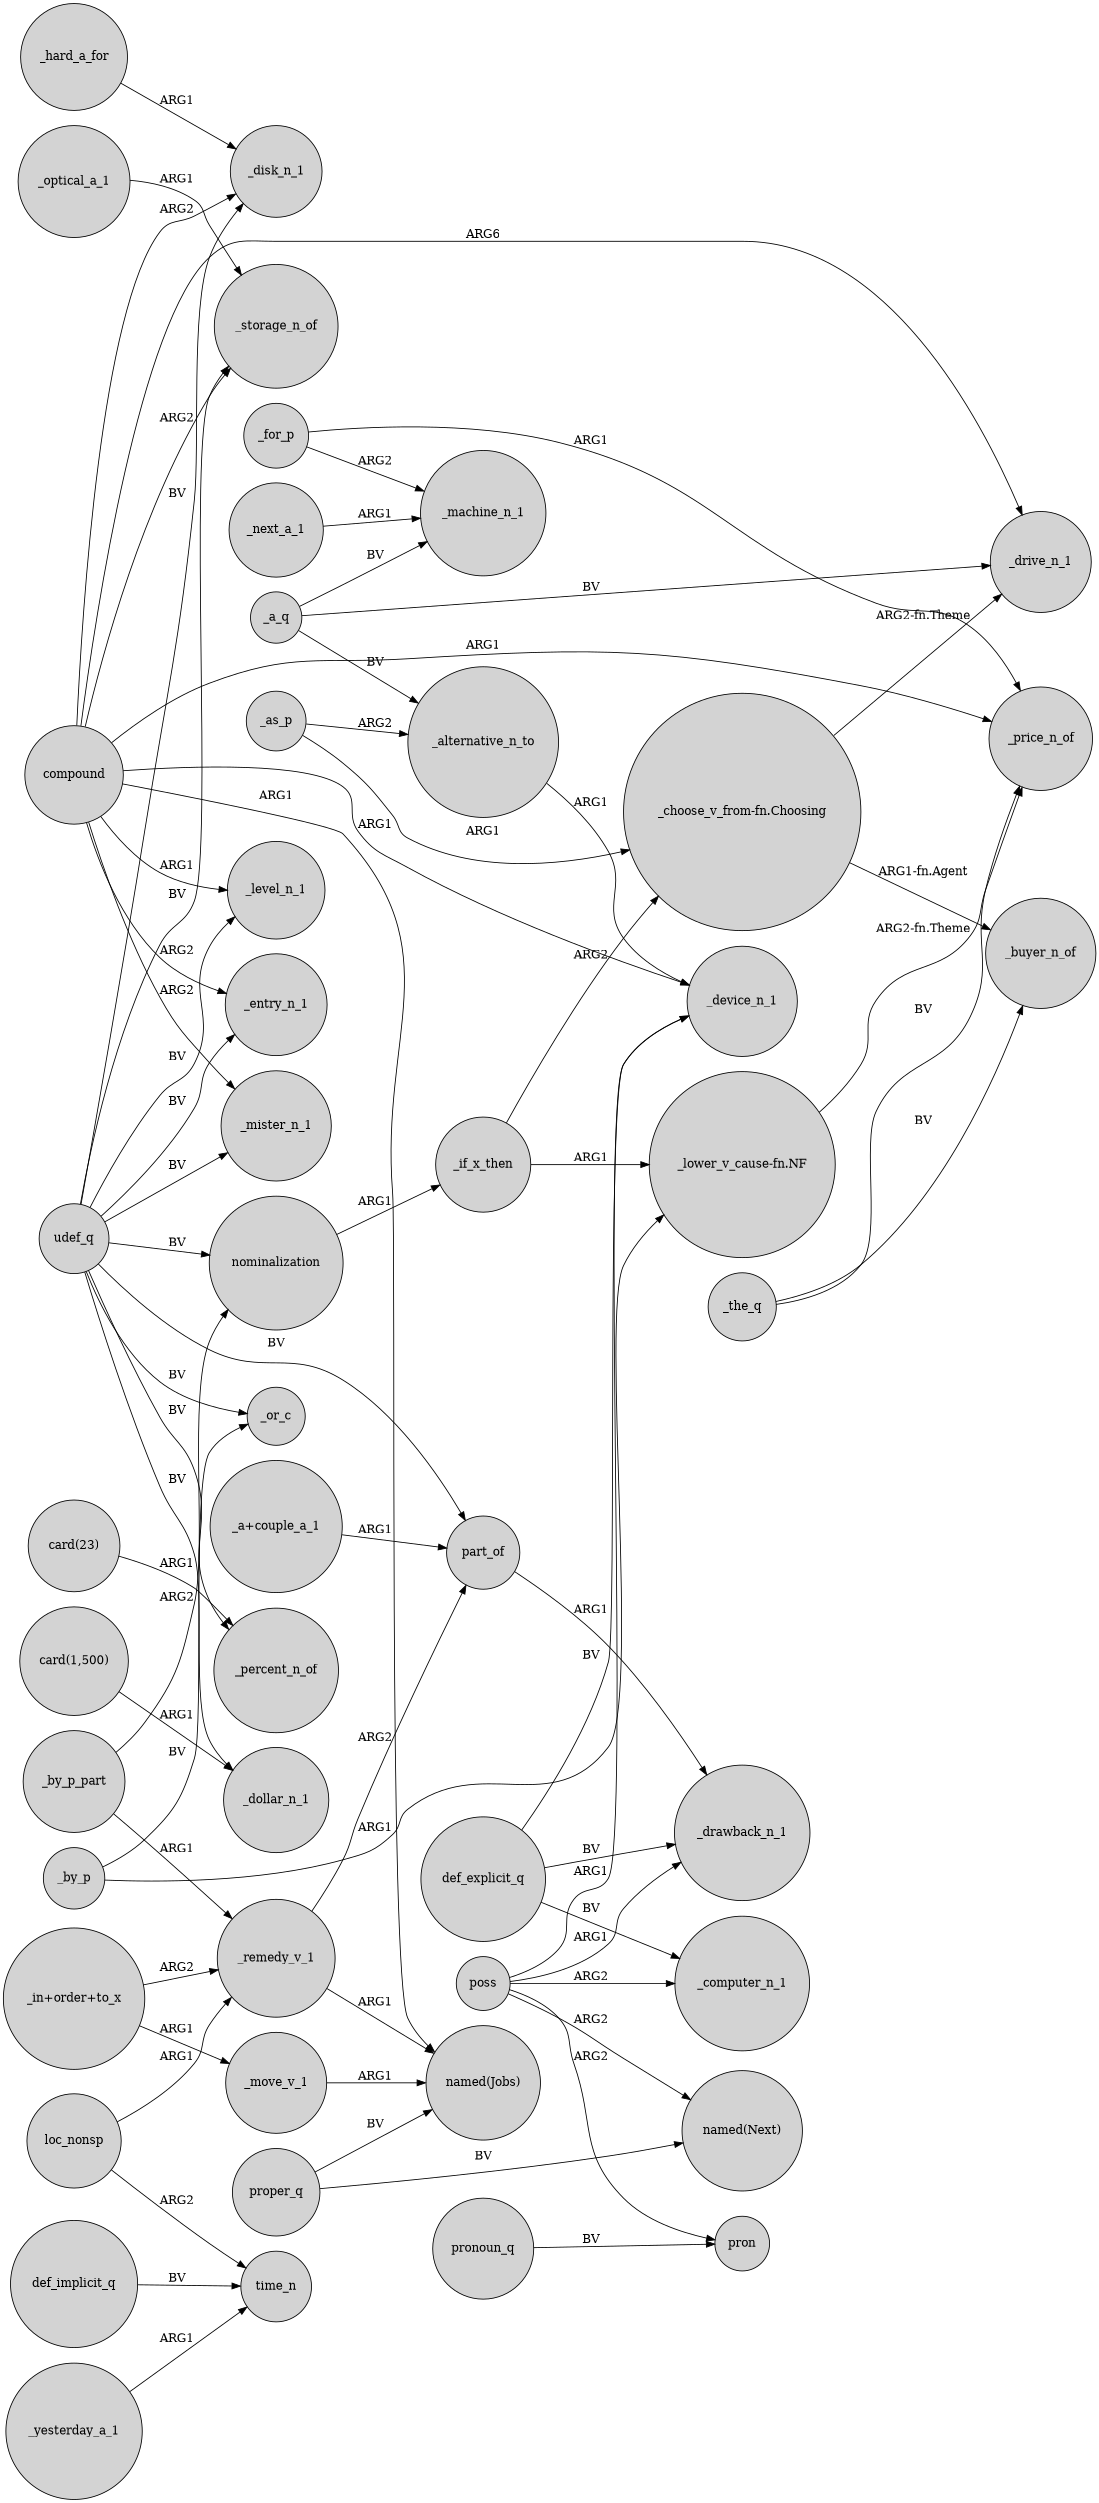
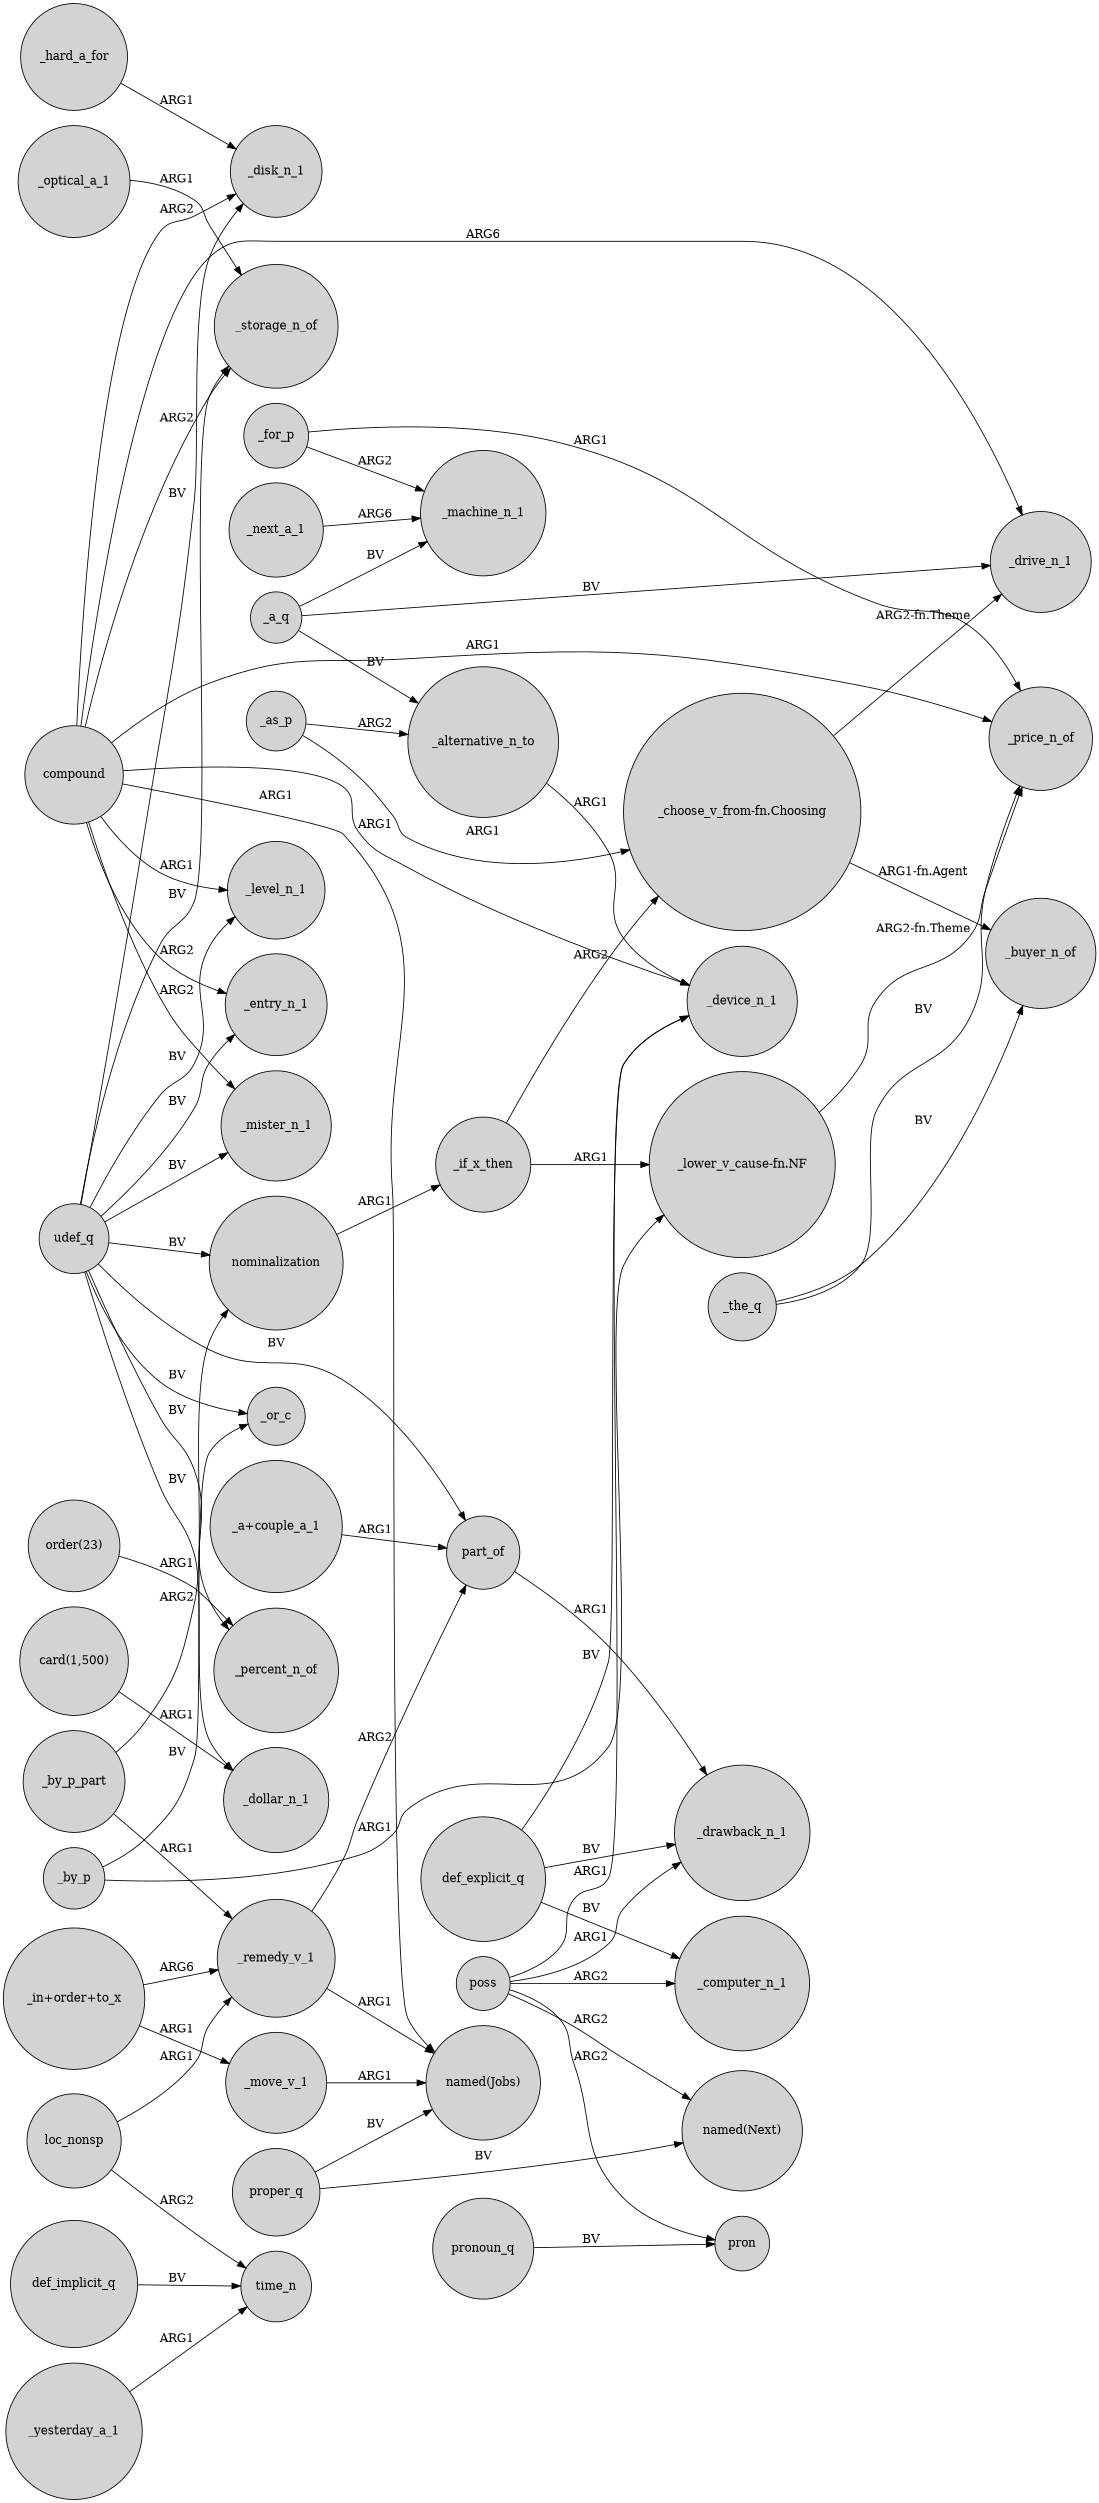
edge "_next_a_1" -> "_machine_n_1": label "ARG1" -> "ARG6"
node "card(23)": label "card(23)" -> "order(23)"
edge "_in+order+to_x" -> "_remedy_v_1": label "ARG2" -> "ARG6"
